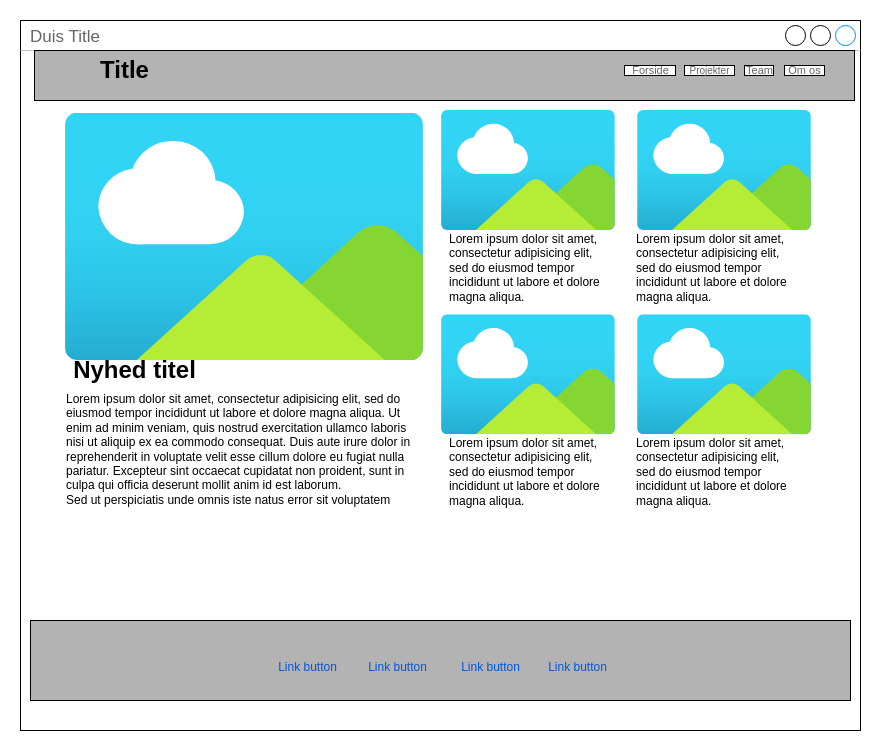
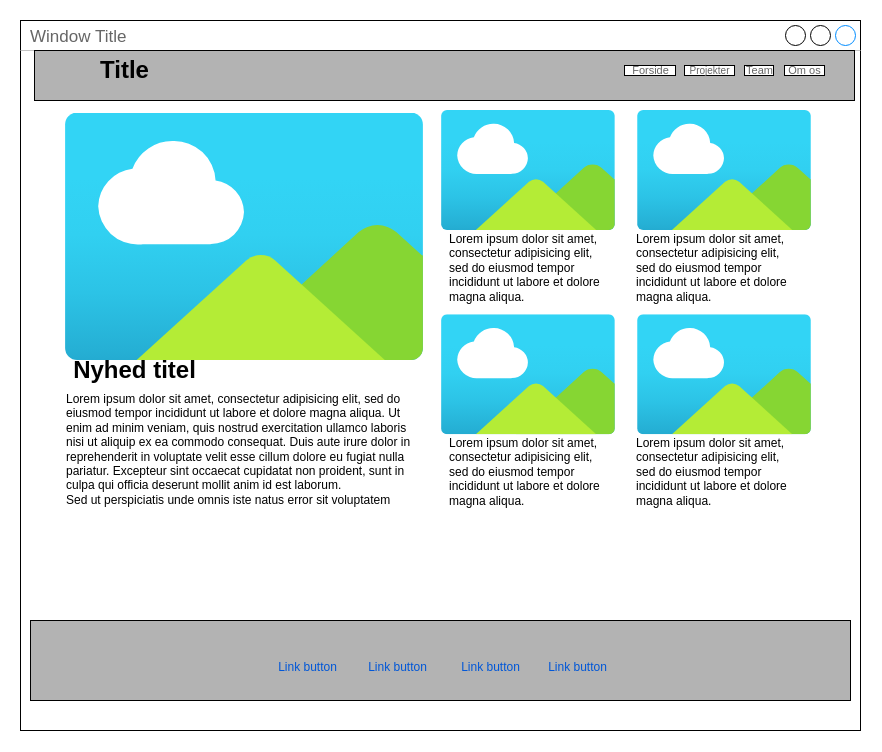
node "Duis Title": label "Duis Title" -> "Window Title"
